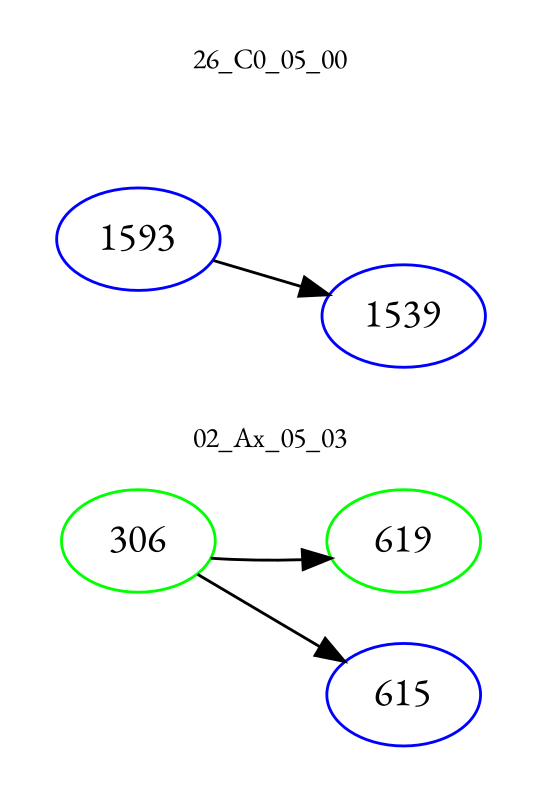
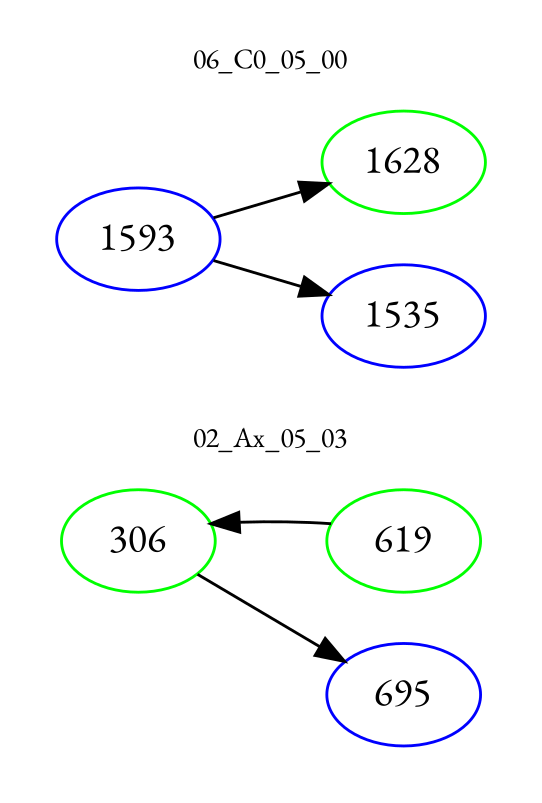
cluster "26_C0_05_00": label "26_C0_05_00" -> "06_C0_05_00"
node "1628": added
node "1539": label "1539" -> "1535"
edge "306" -> "619": reversed
node "615": label "615" -> "695"
